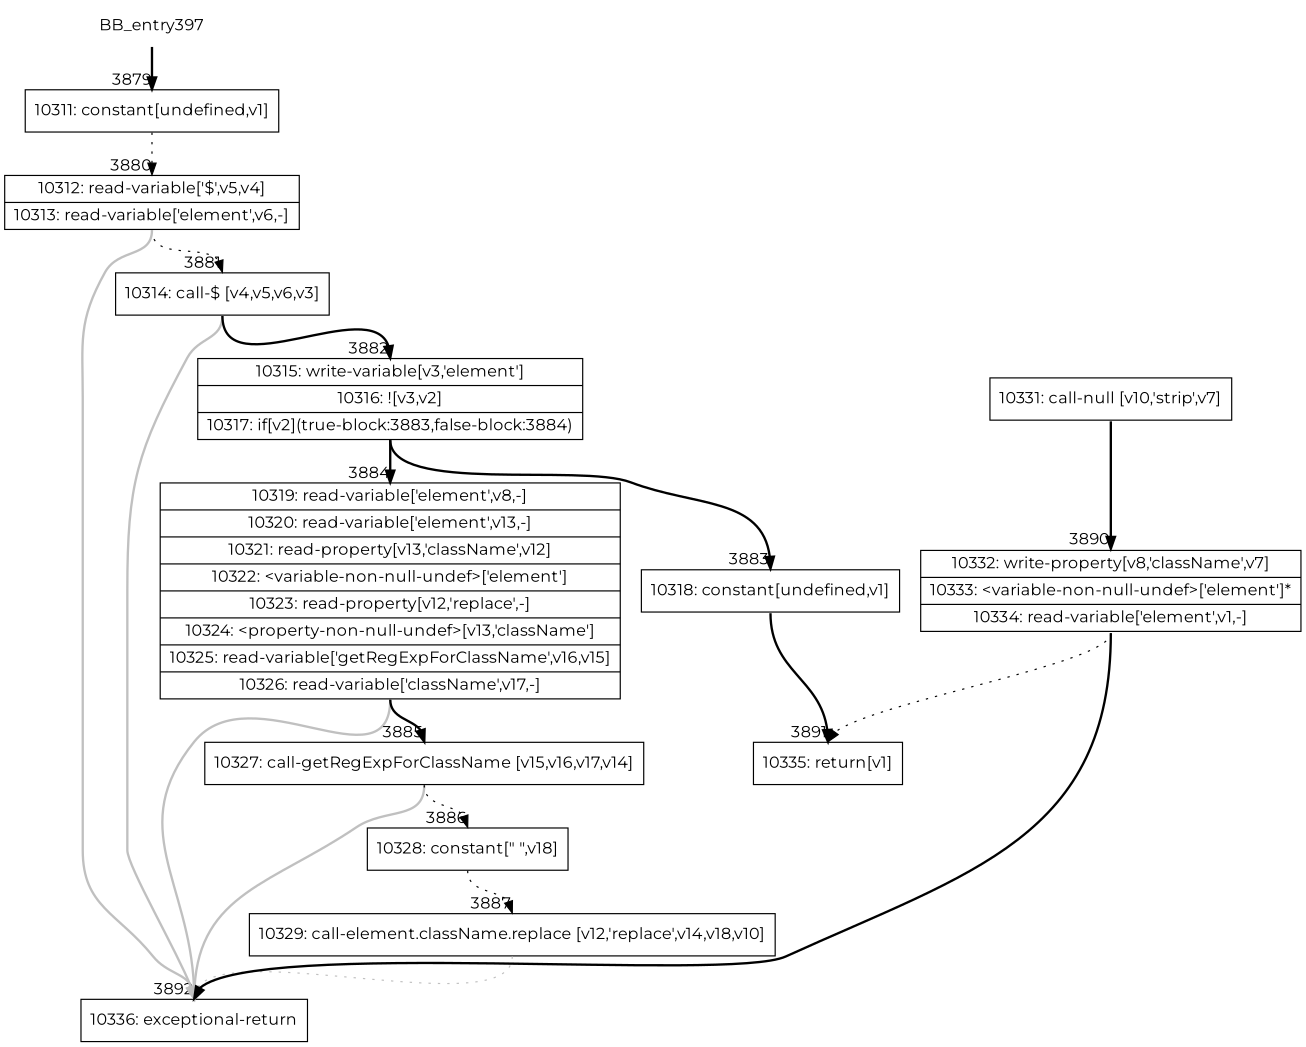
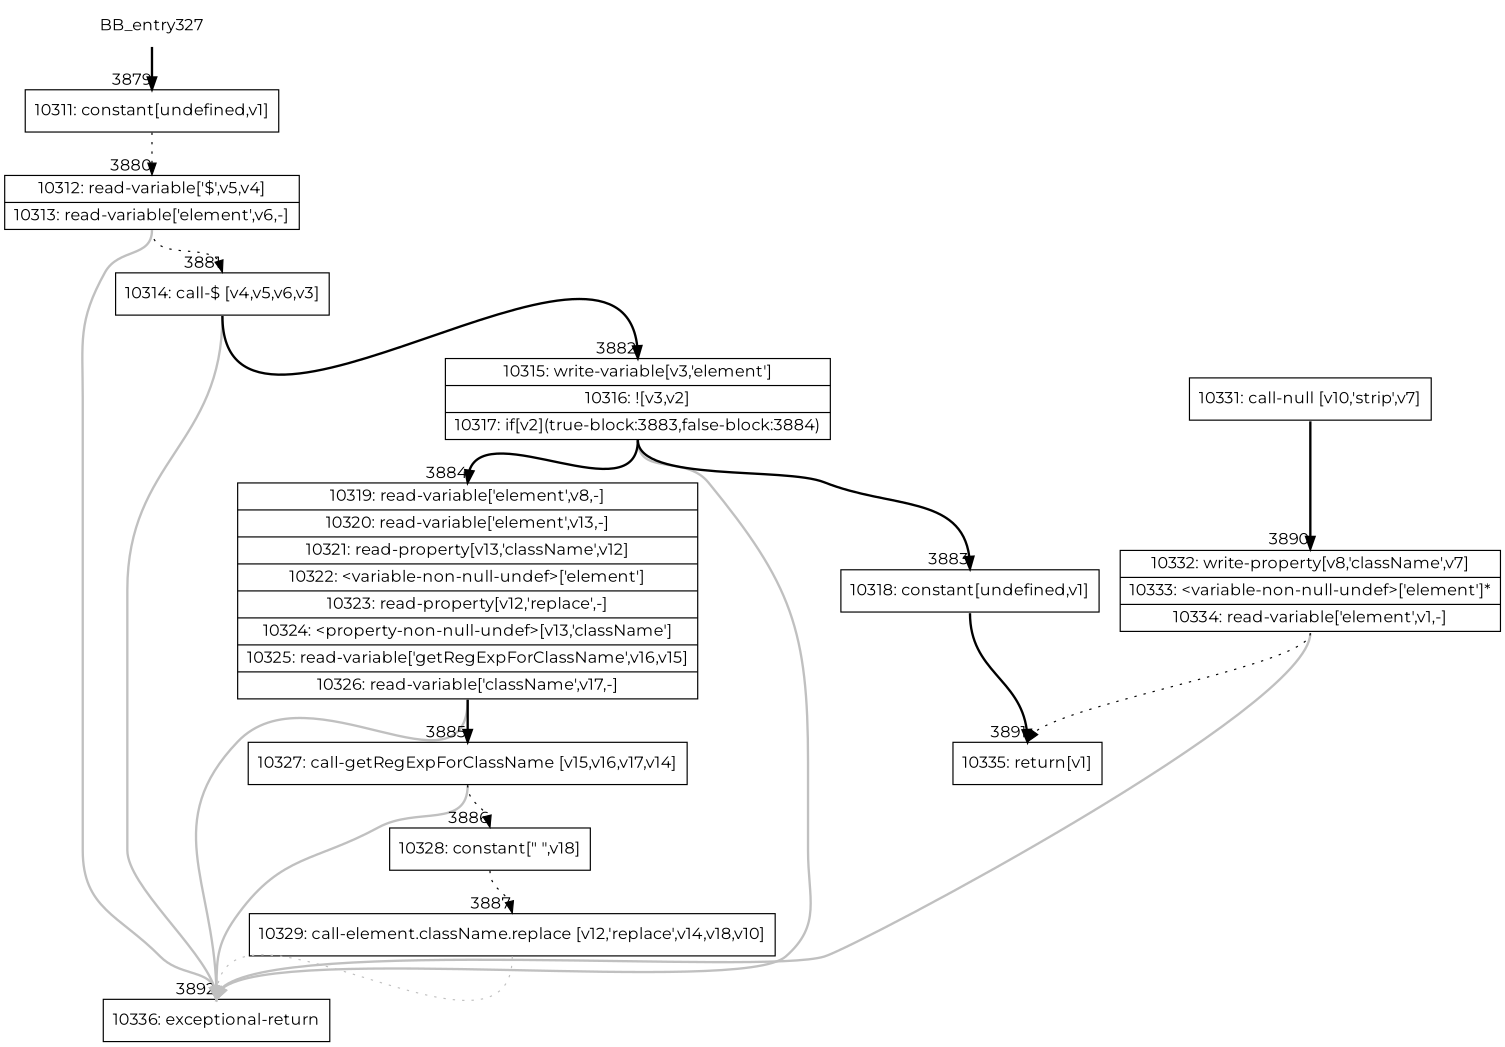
node "BB_entry397": label "BB_entry397" -> "BB_entry327"
edge "10315: write-variable[v3,'element']" -> "10336: exceptional-return": added
edge "10332: write-property[v8,'className',v7]" -> "10336: exceptional-return": color black -> gray
